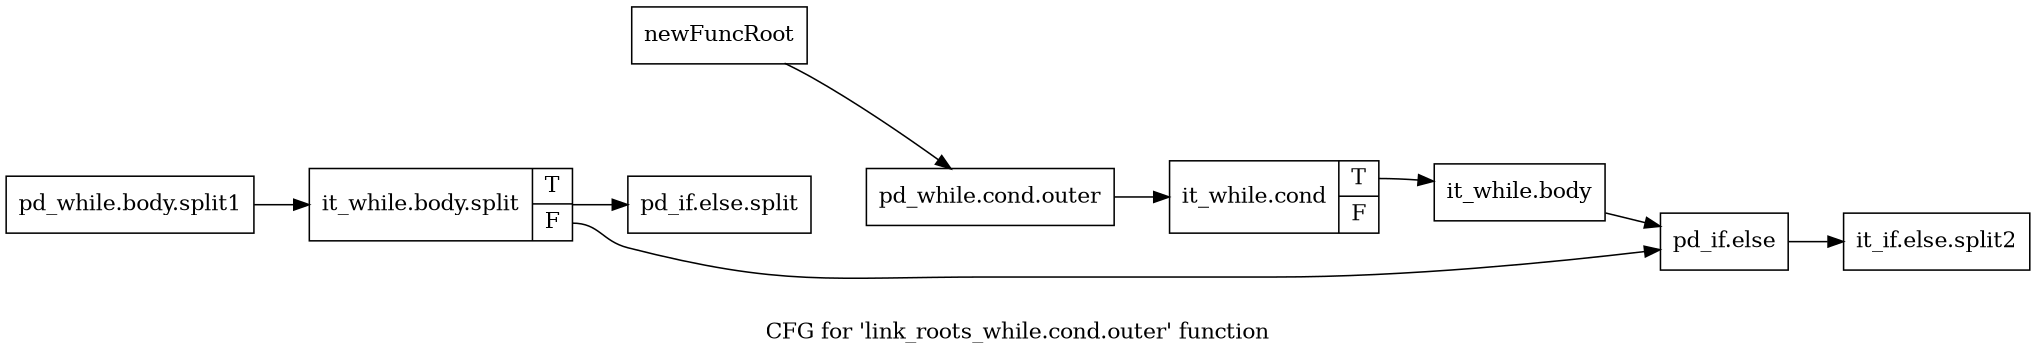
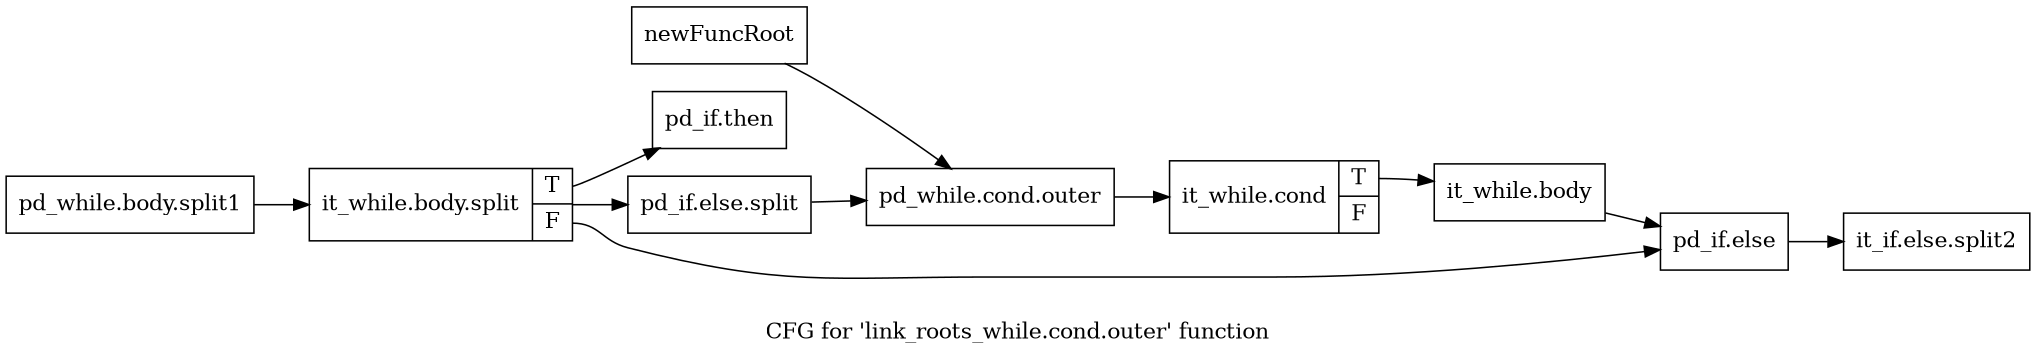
node "pd_if.then": added
edge "pd_if.else.split" -> "pd_while.cond.outer": added
